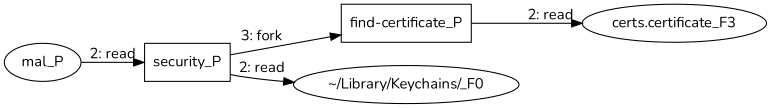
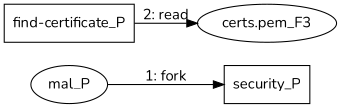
node "certs.certificate_F3": label "certs.certificate_F3" -> "certs.pem_F3"
edge "security_P" -> "find-certificate_P": removed, label "3: fork"
edge "mal_P" -> "security_P": label "2: read" -> "1: fork"
node "~/Library/Keychains/_F0": removed
